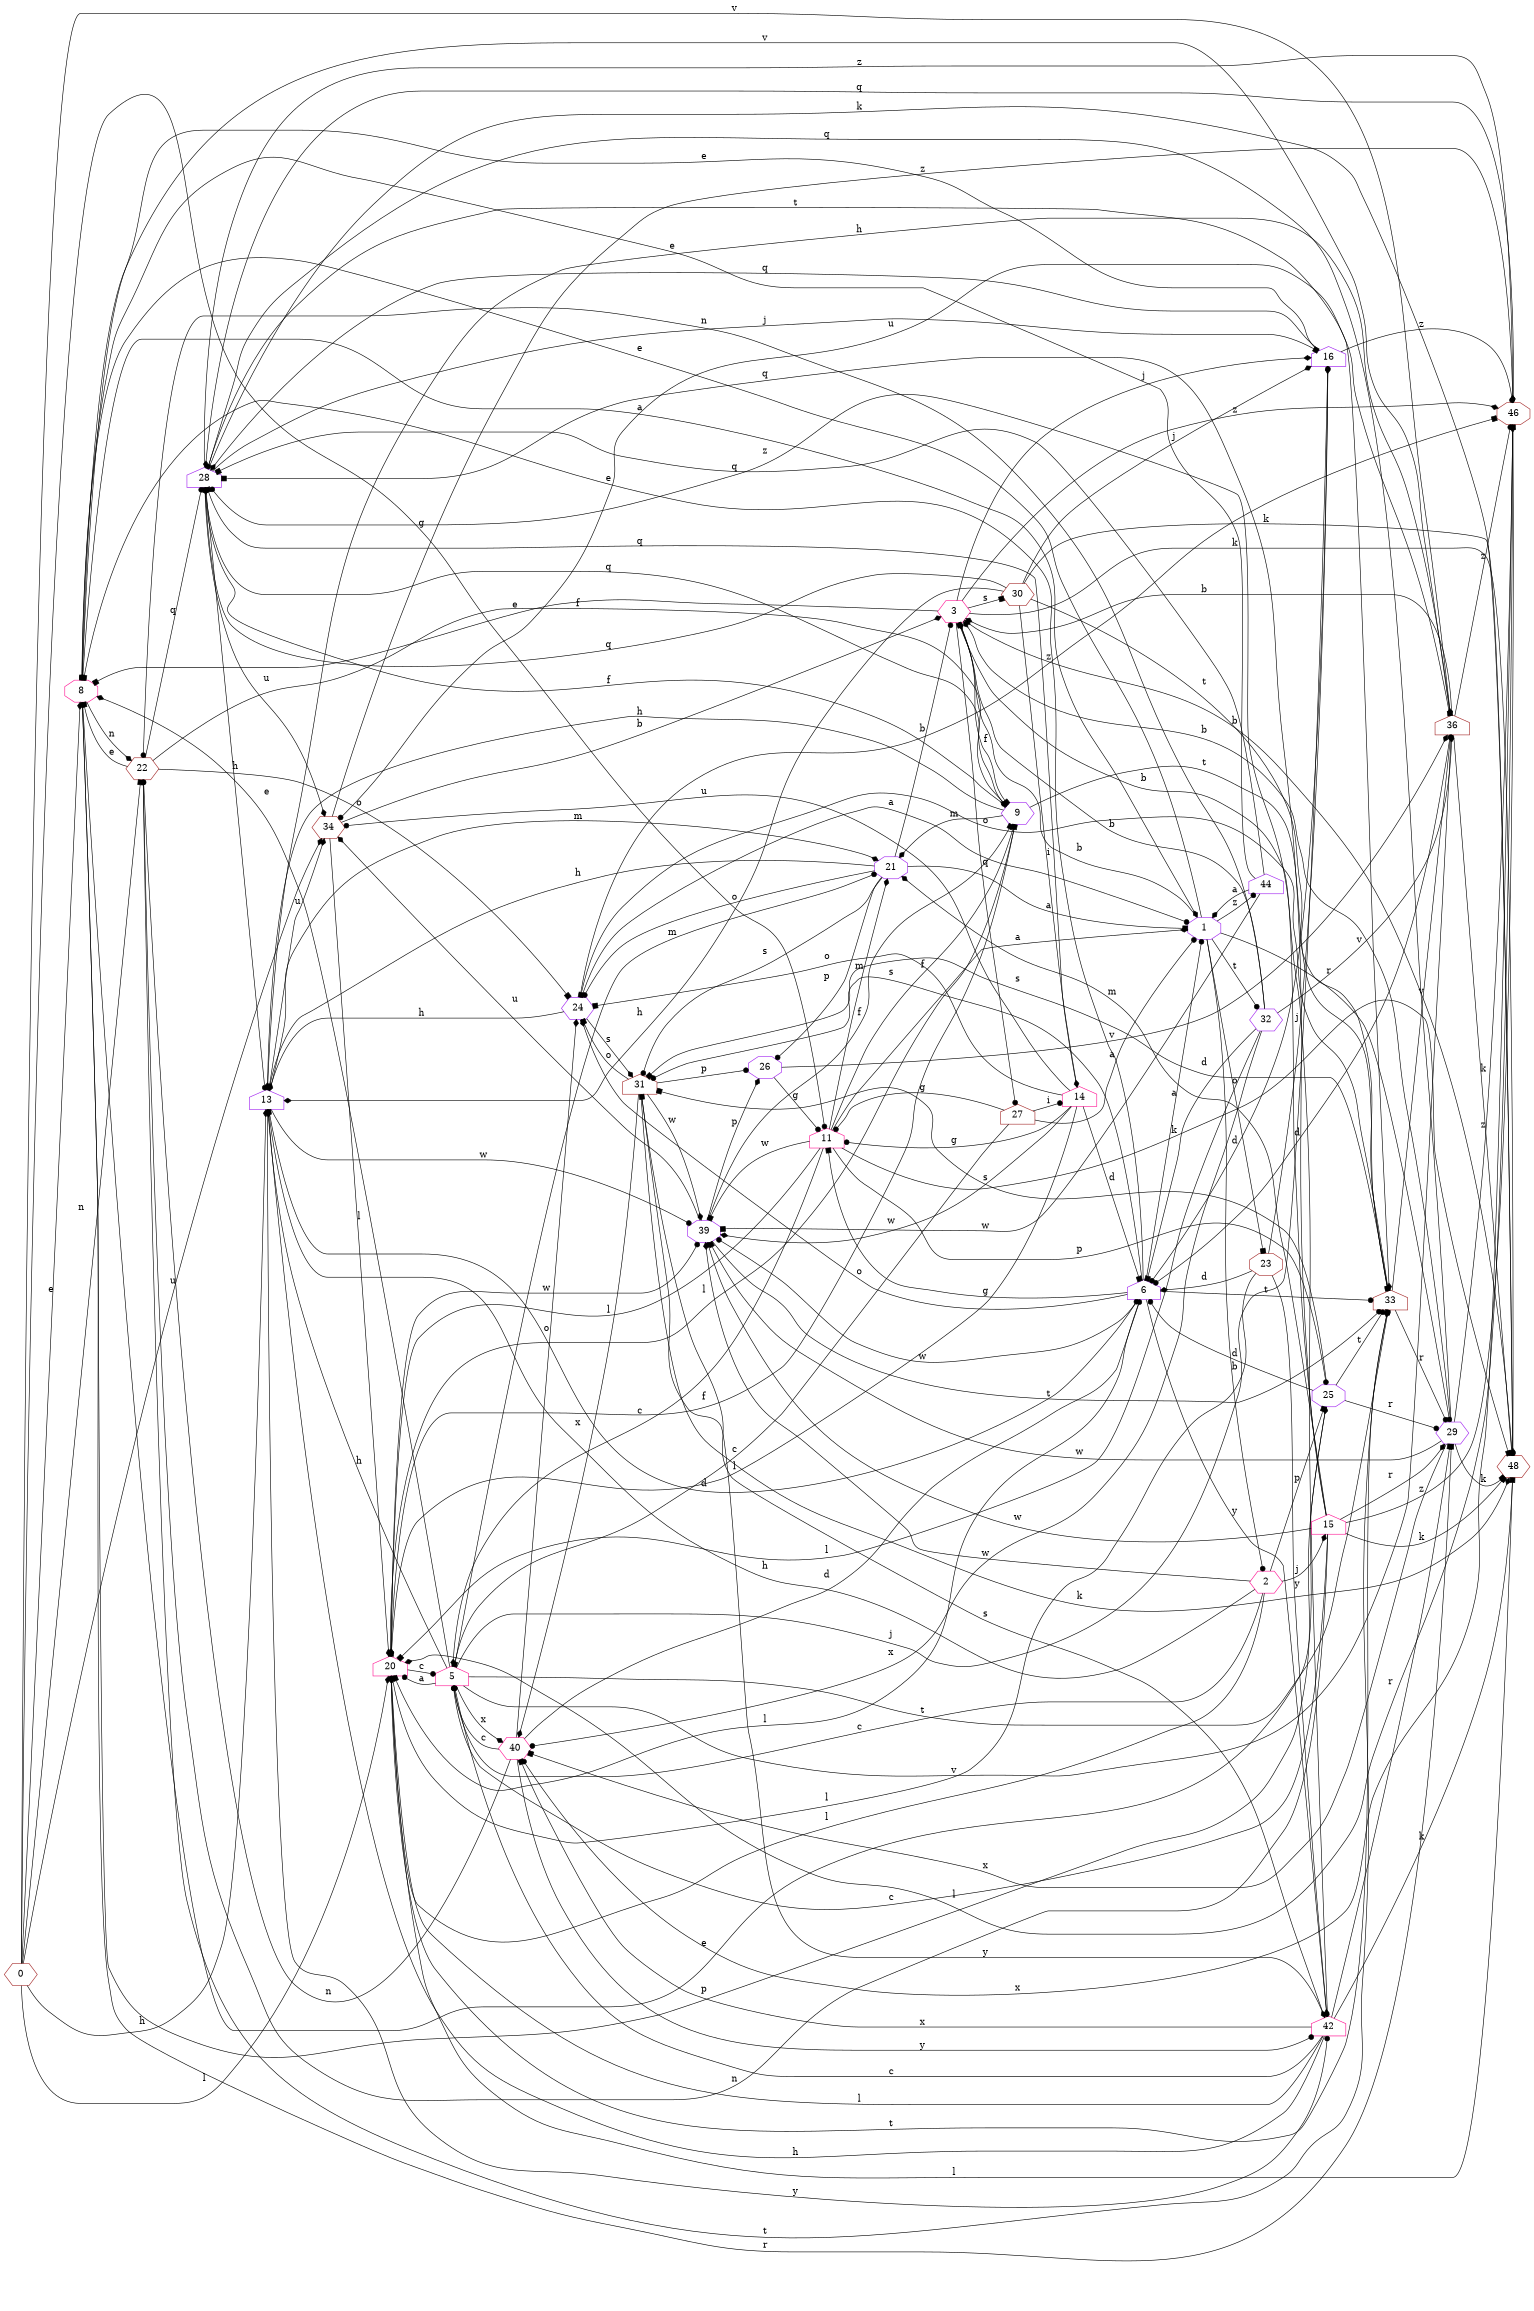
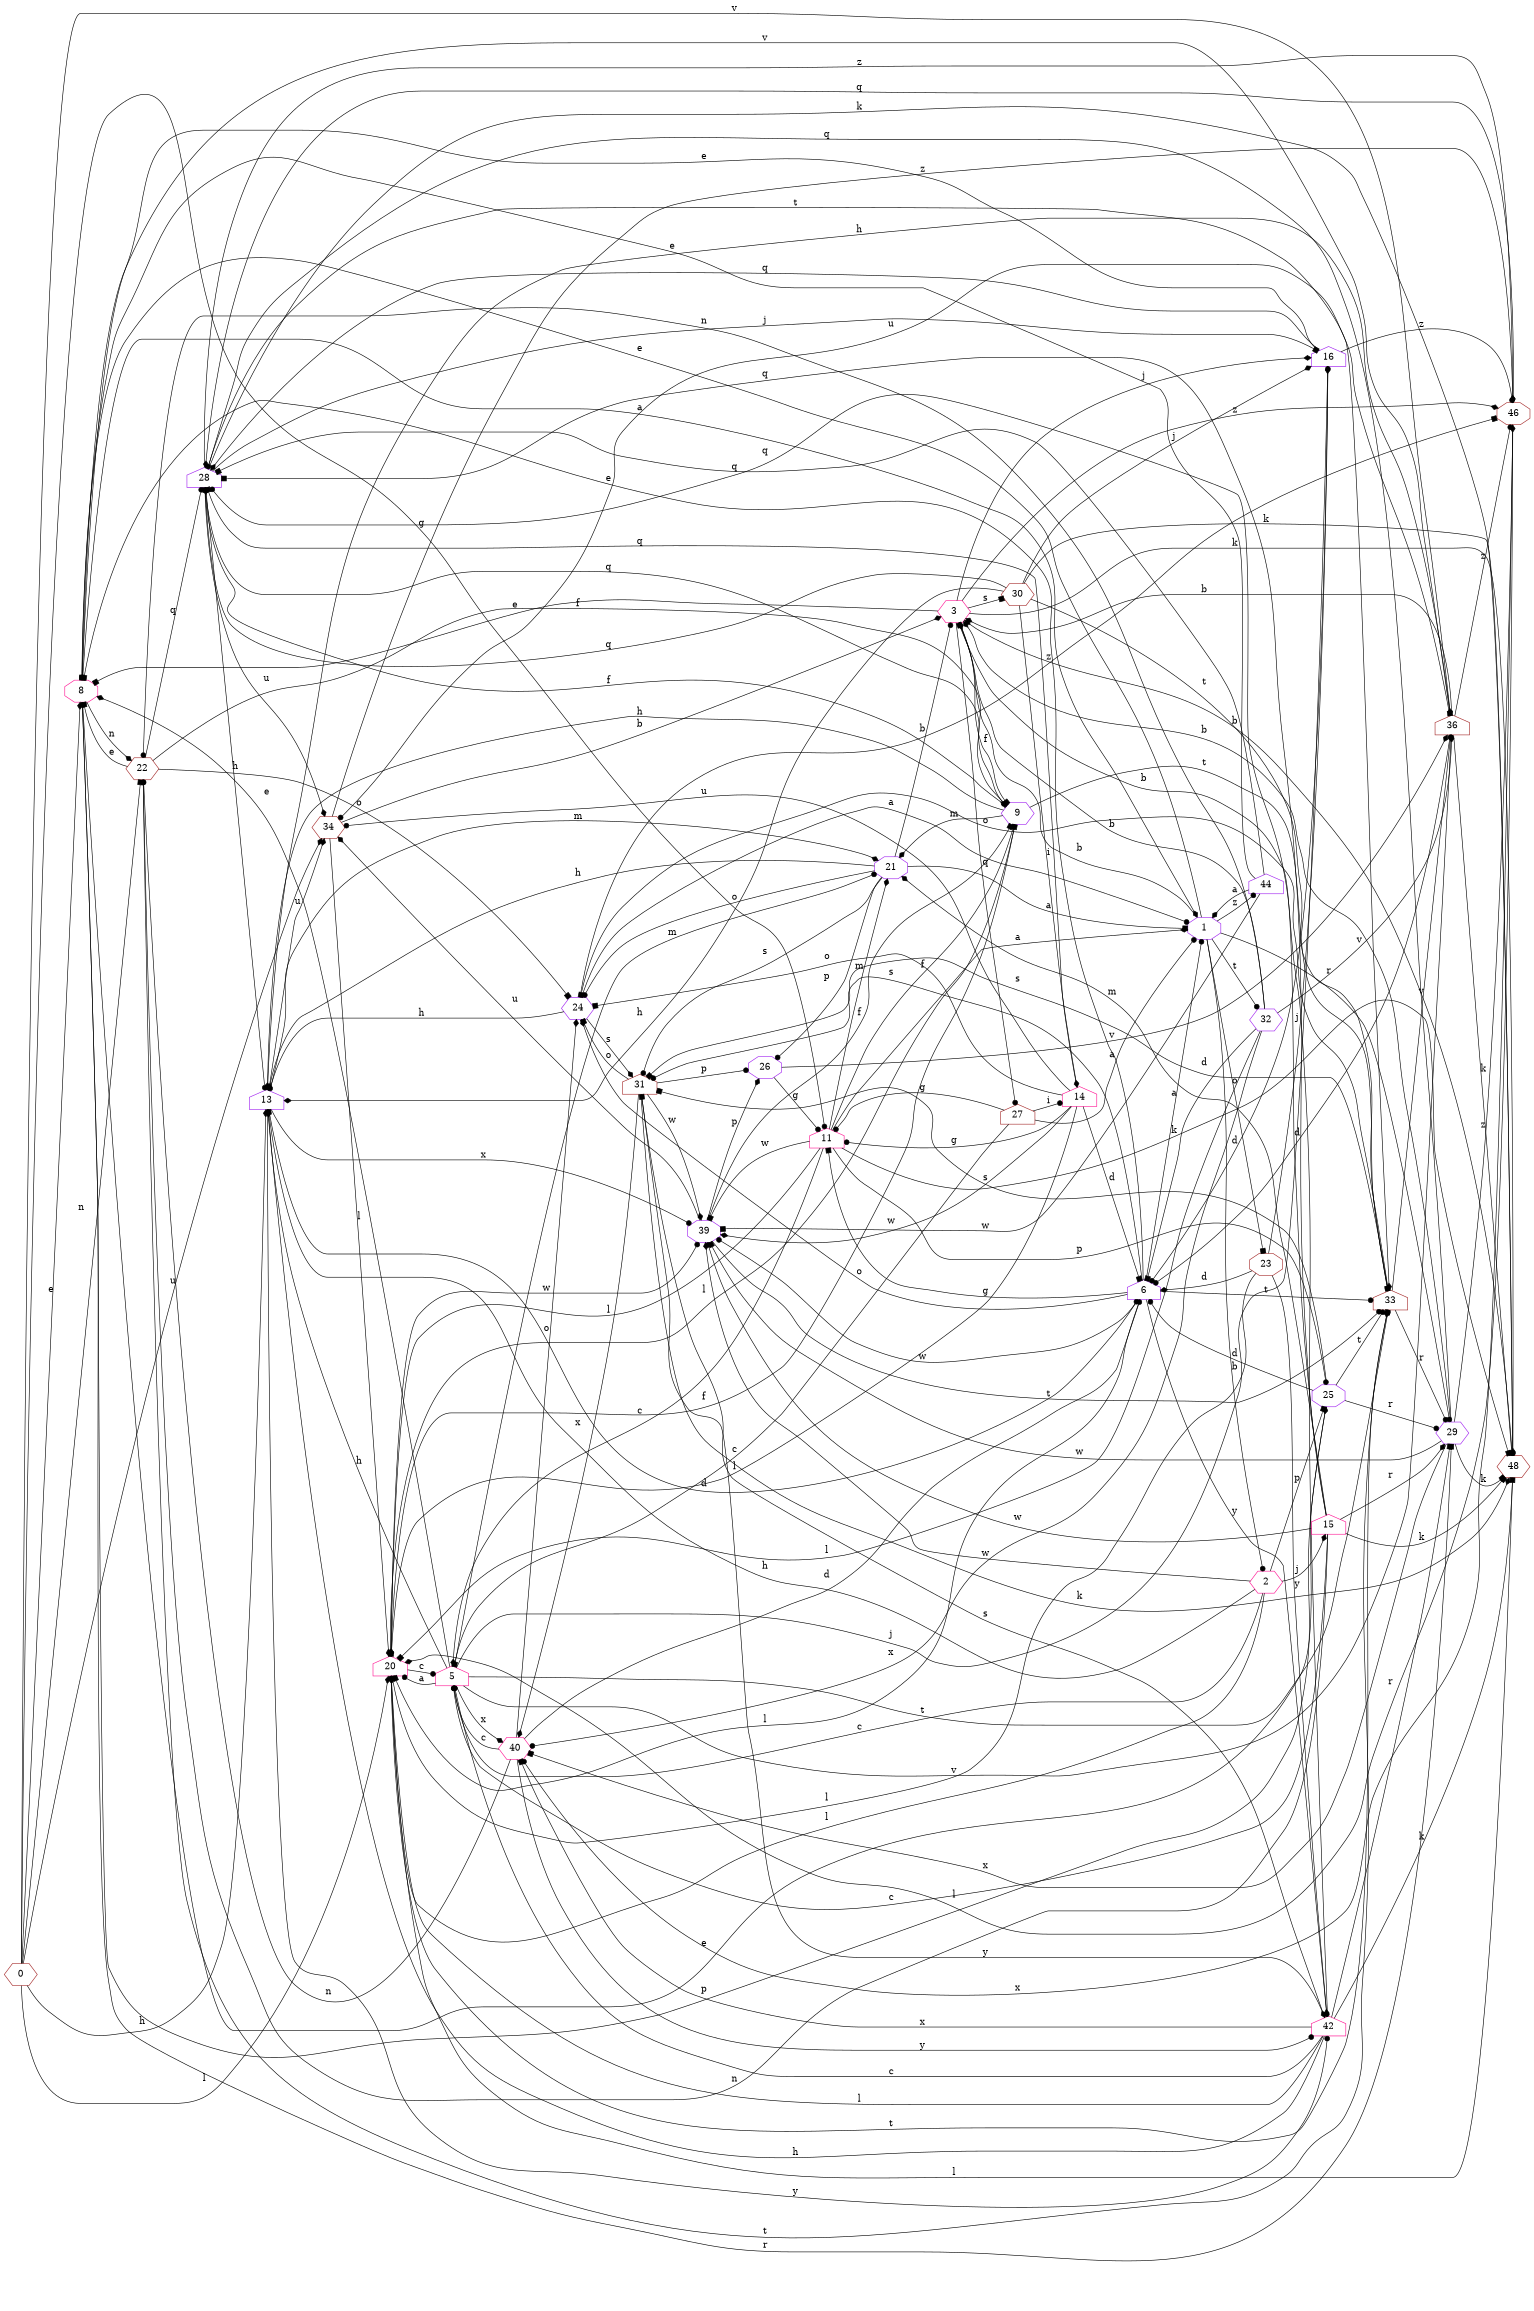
edge "42" -> "28": label "z" -> "q"
edge "15" -> "46": removed, label "z"
edge "24" -> "13": arrowhead diamond -> dot
edge "13" -> "39": label "w" -> "x"
